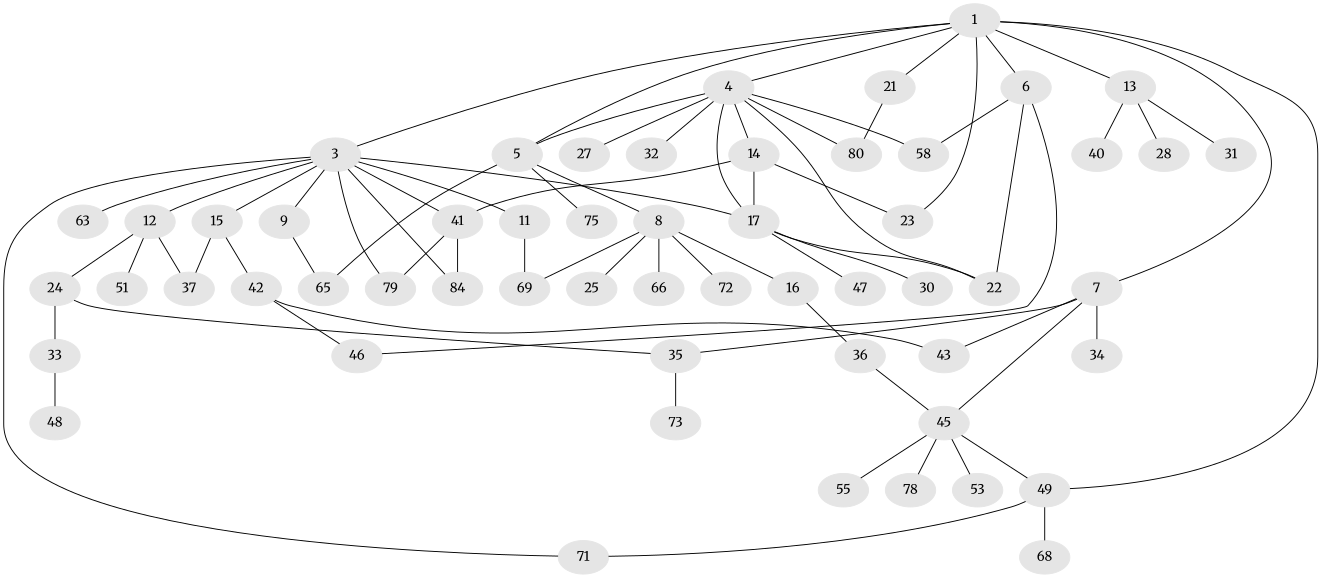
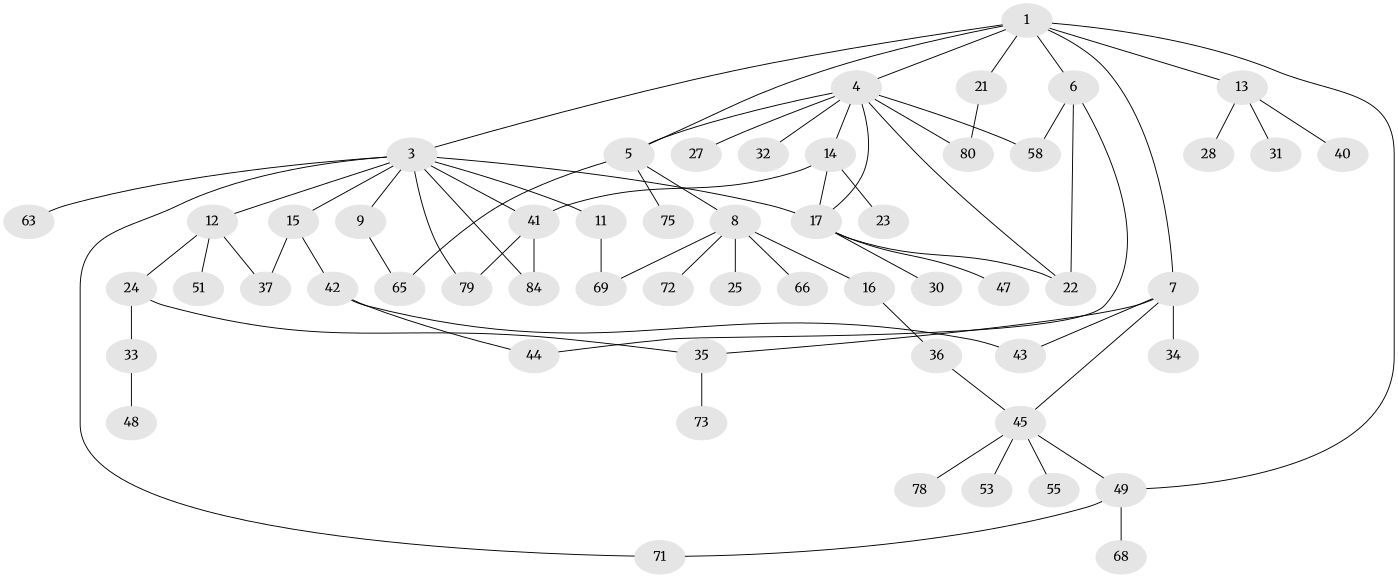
edge "1" -- "23": removed
node "46": label "46" -> "44"
